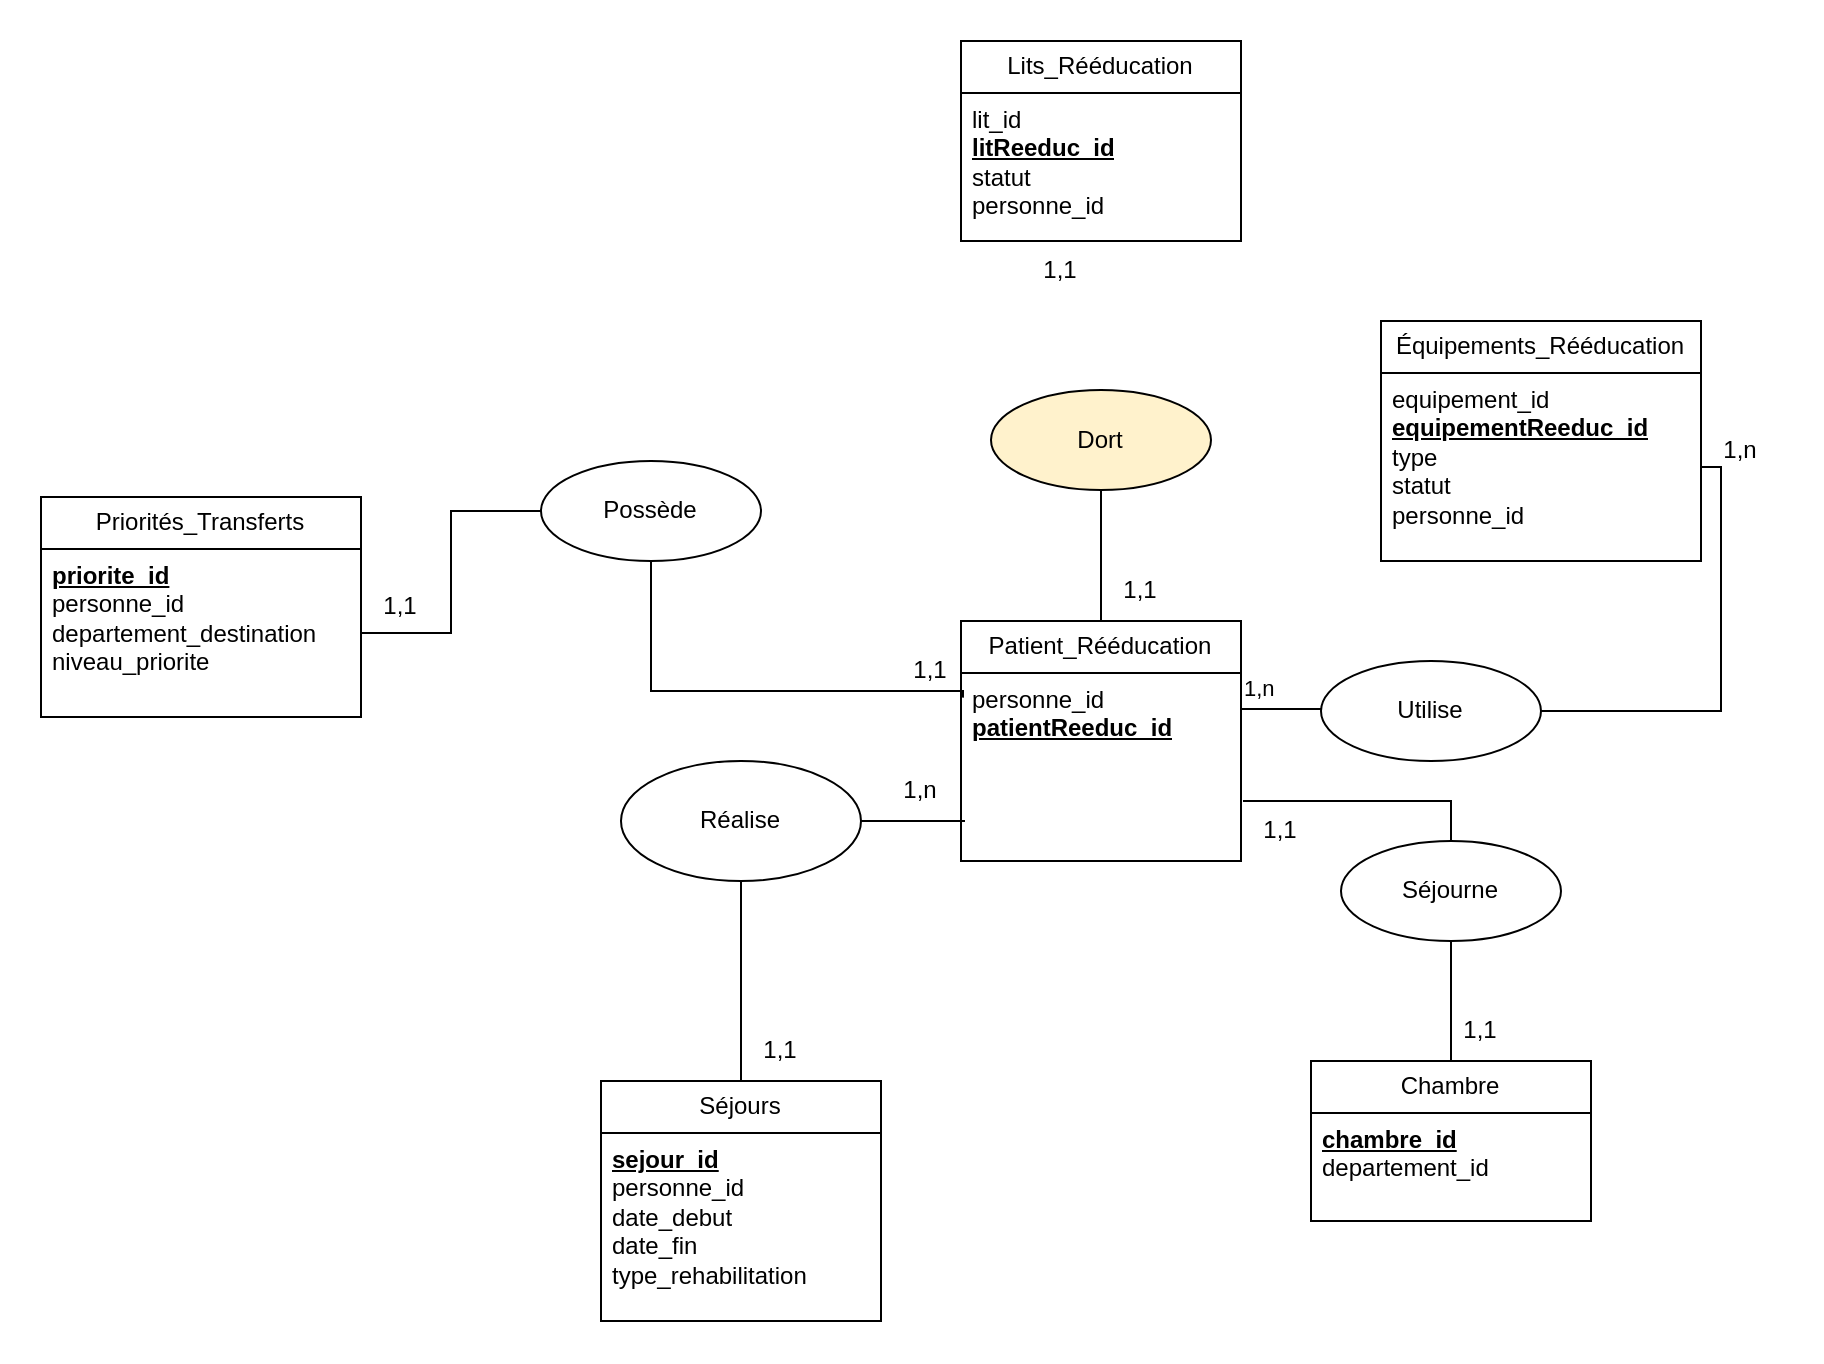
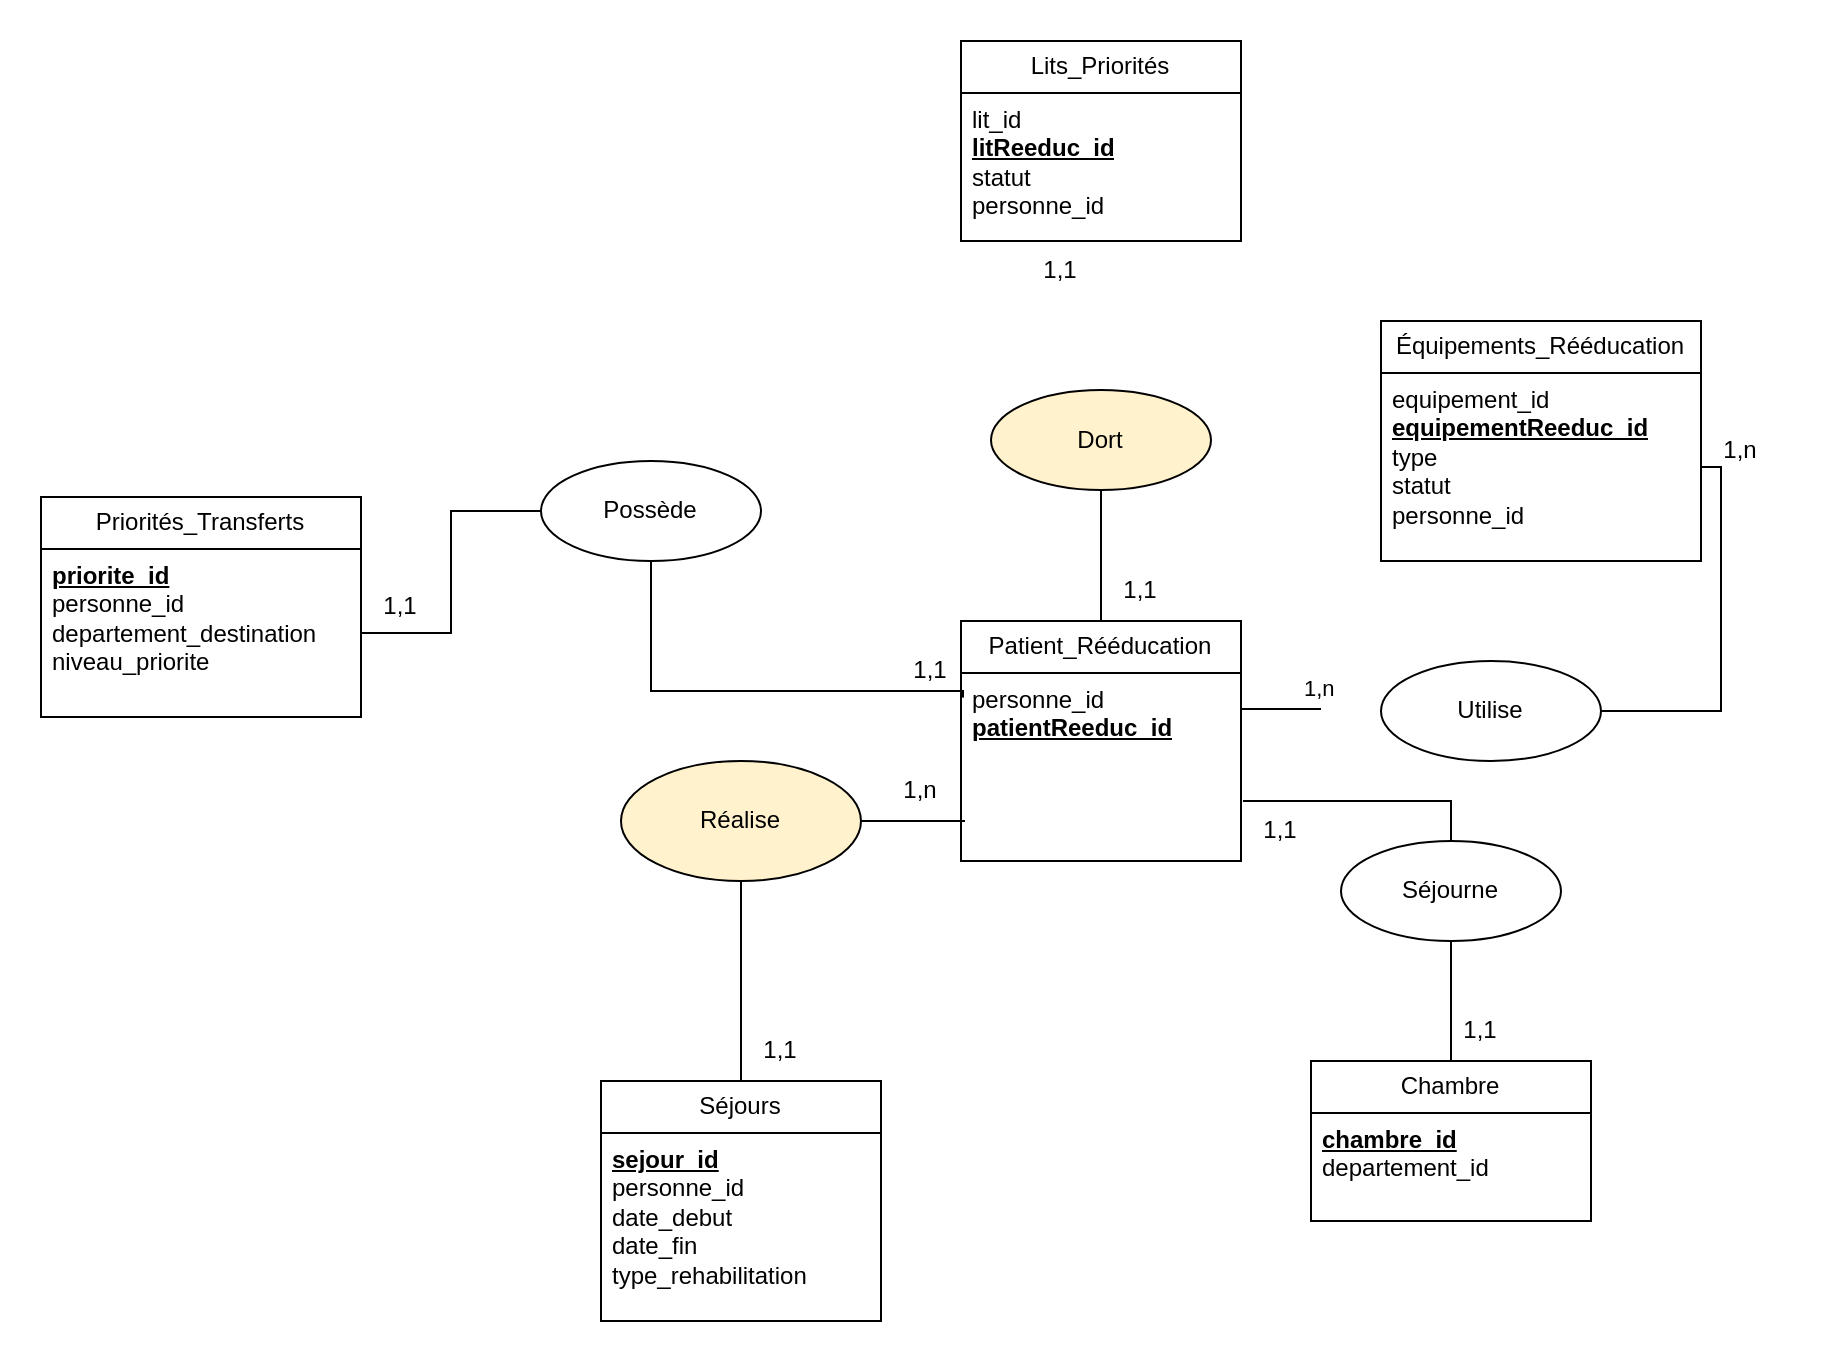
node "Lits_Rééducation": label "Lits_Rééducation" -> "Lits_Priorités"
node "Utilise": moved (1431, 711) -> (1491, 711)
node "Réalise": fillcolor #ffffff -> #fff2cc
